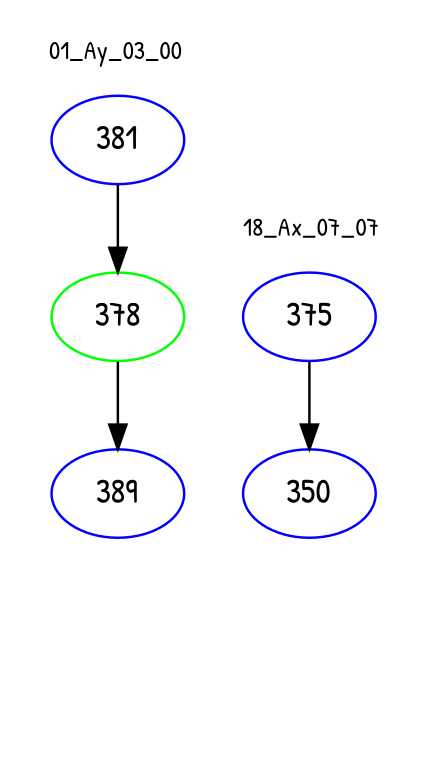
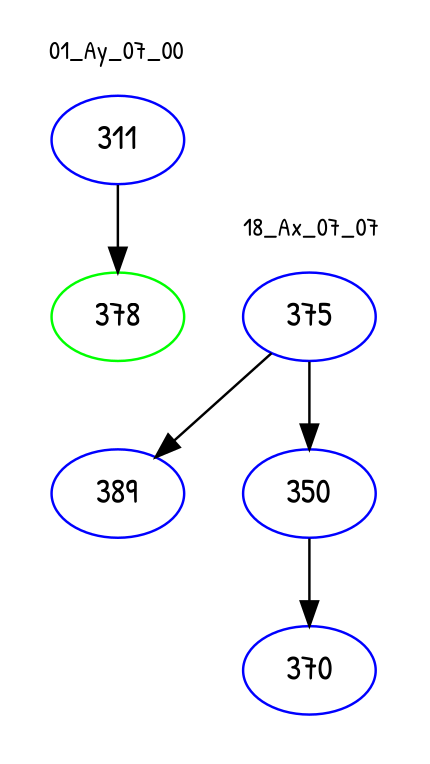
cluster "01_Ay_03_00": label "01_Ay_03_00" -> "01_Ay_07_00"
node "381": label "381" -> "311"
edge "378" -> "389": now "375" -> "389"
node "370": added
